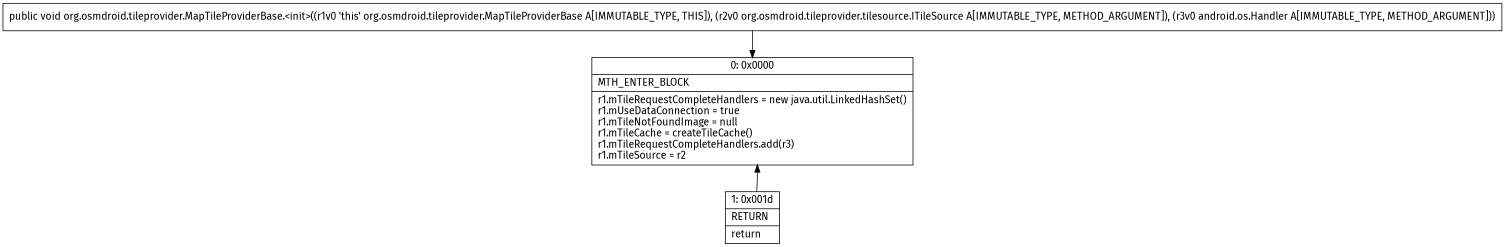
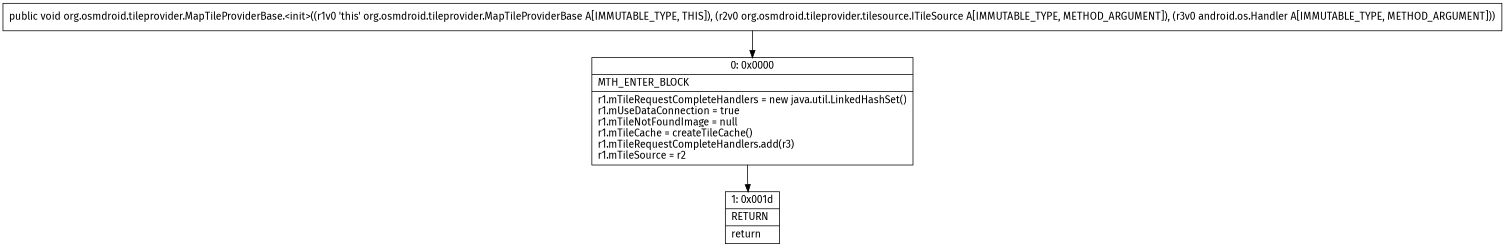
edge "1: 0x001d" -> "0: 0x0000": reversed
